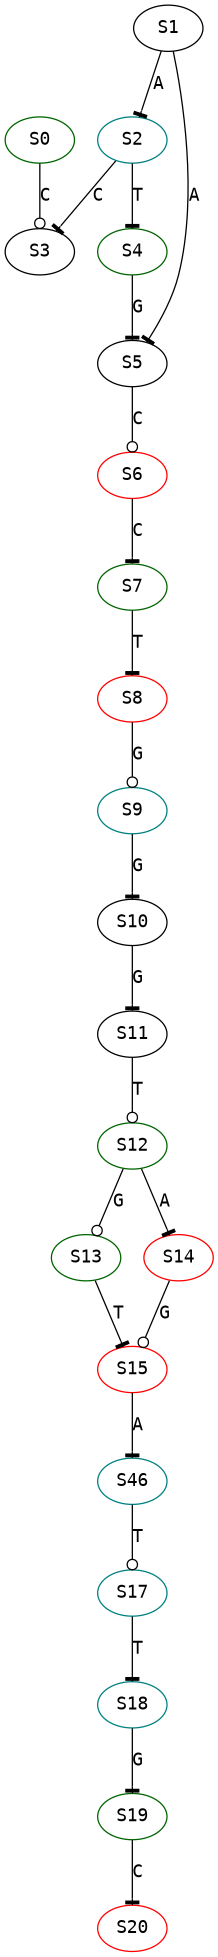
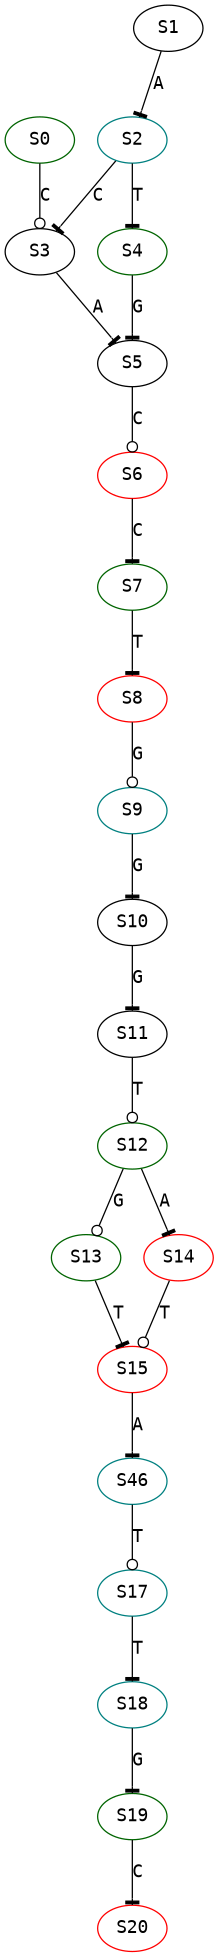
edge "S1" -> "S5": now "S3" -> "S5"
edge "S14" -> "S15": label "G" -> "T"
